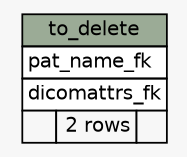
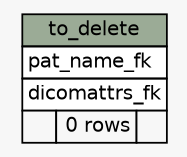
node "to_delete": text "2 rows" -> "0 rows"
